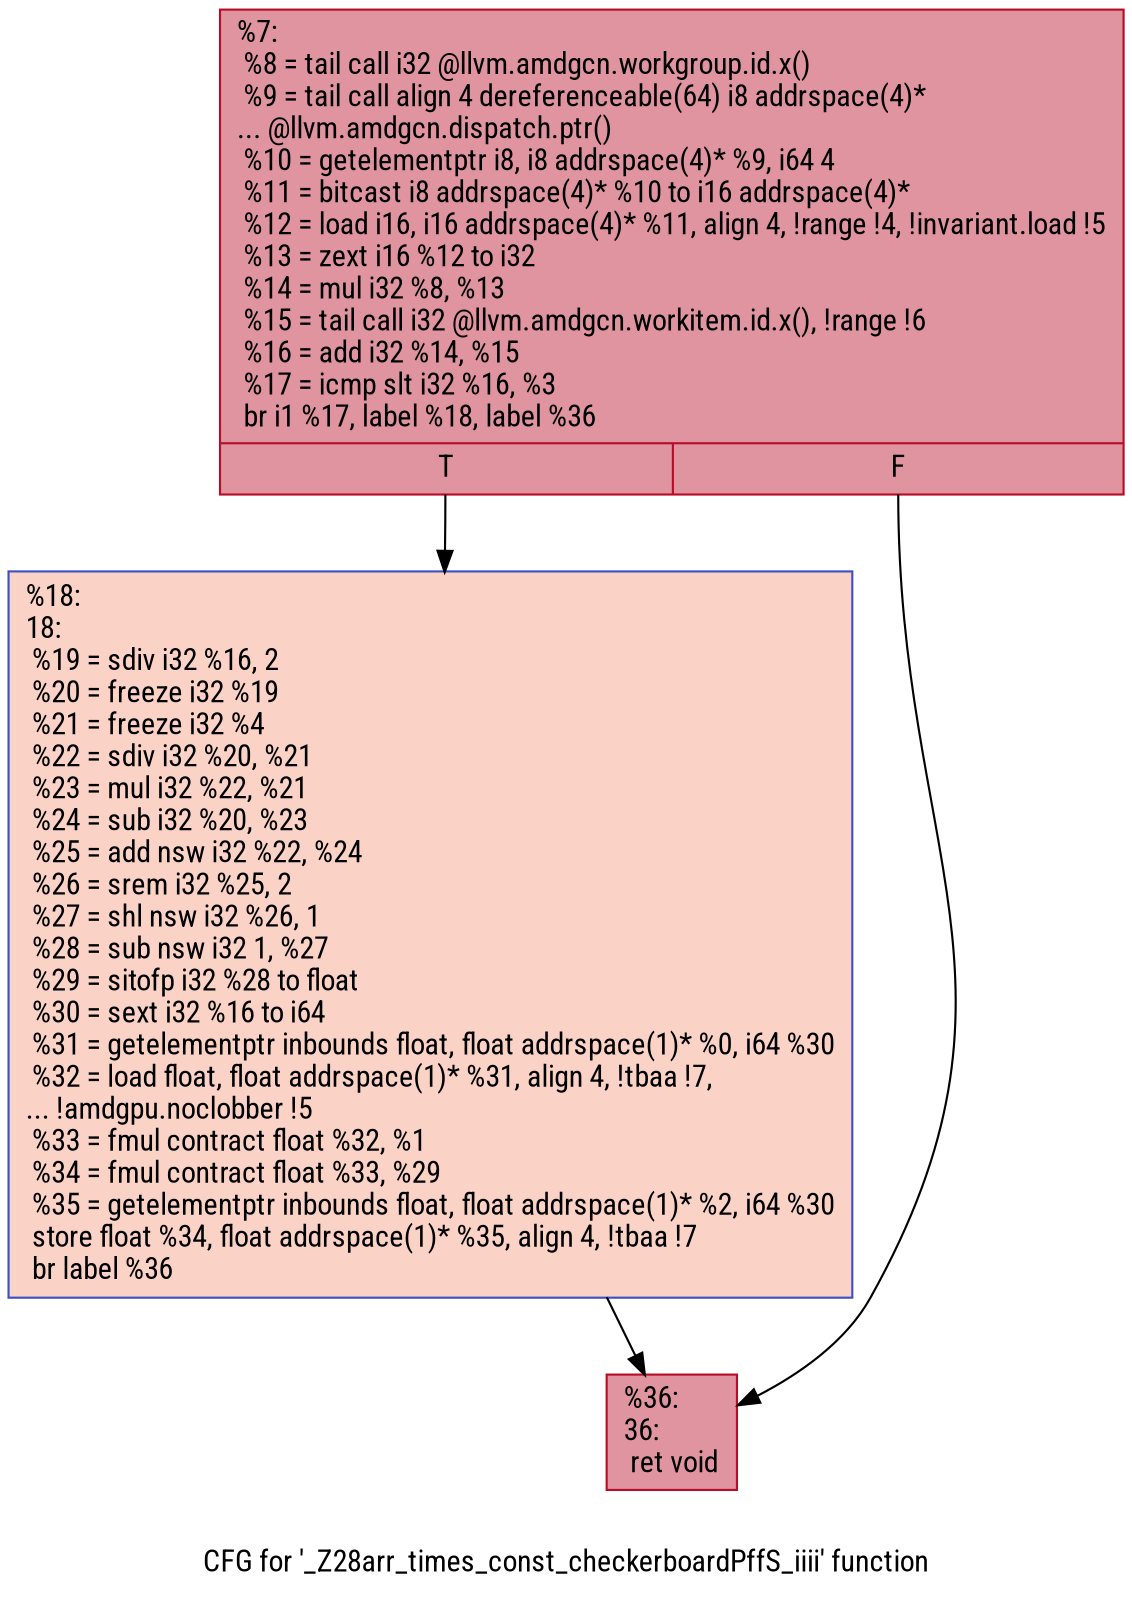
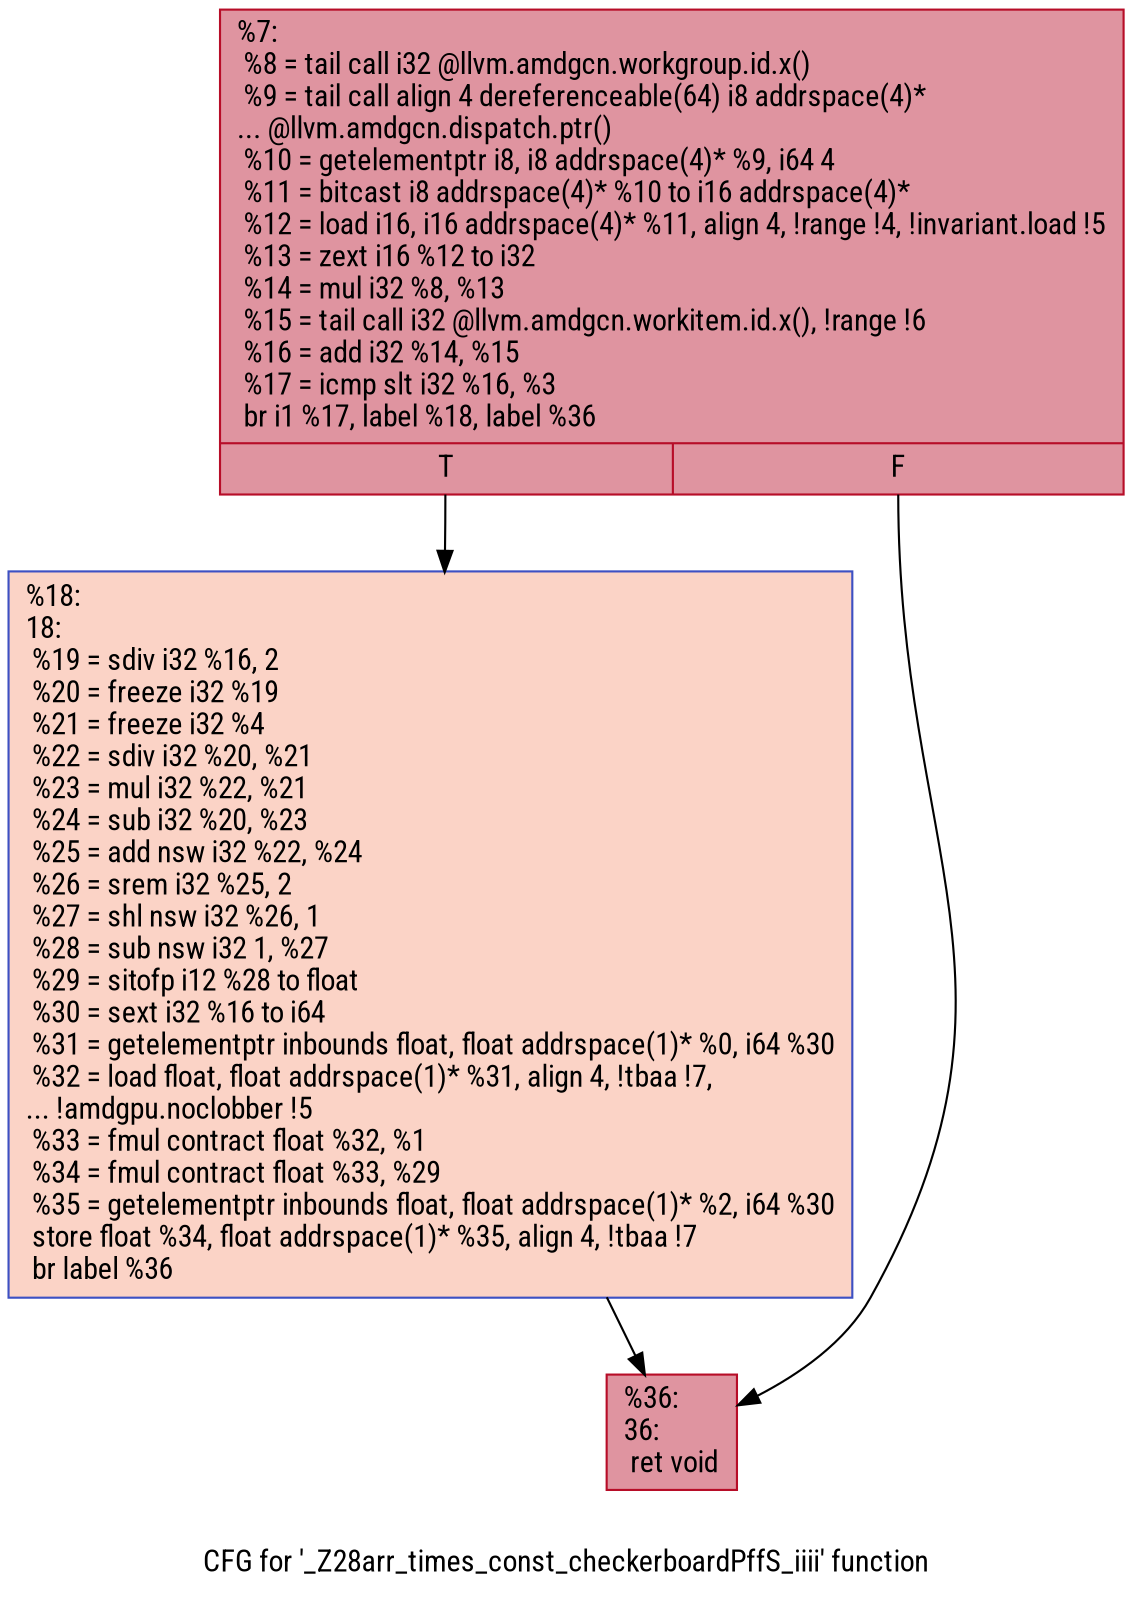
node "%18:": text "%29 = sitofp i32 %28 to float" -> "%29 = sitofp i12 %28 to float"
